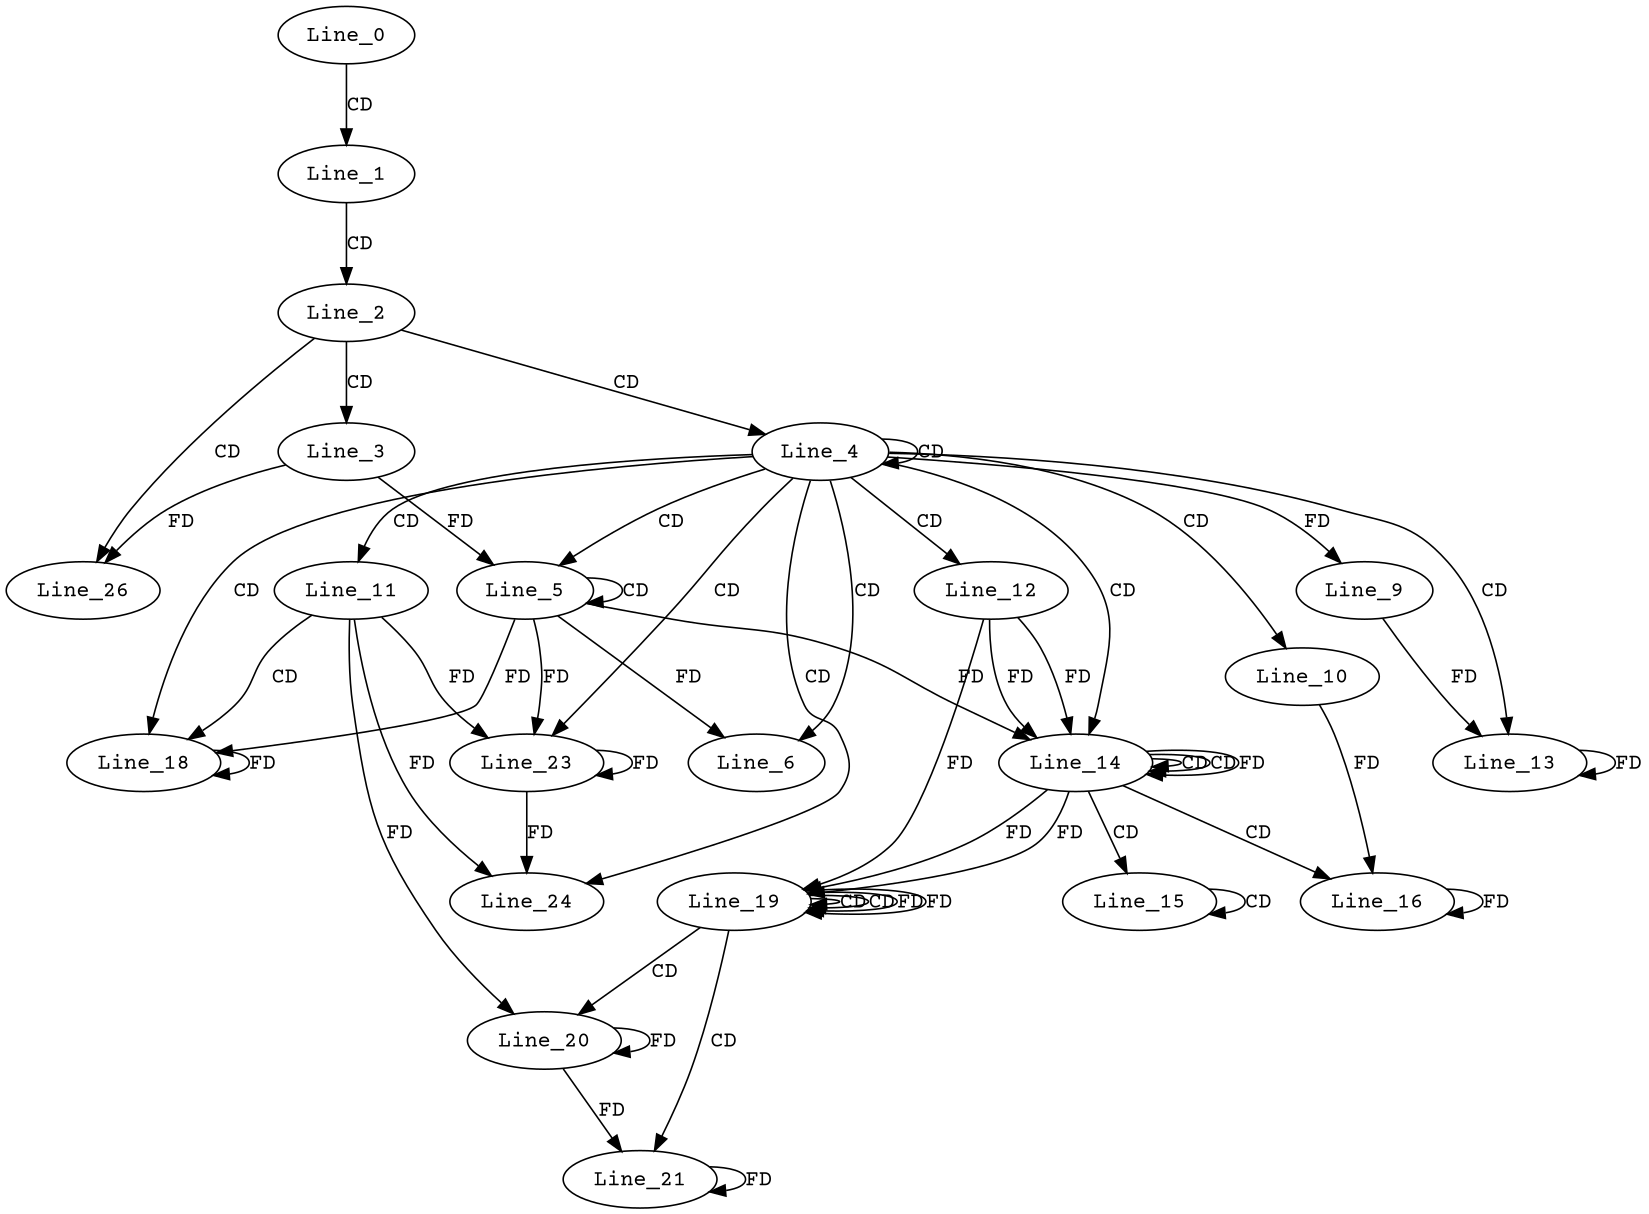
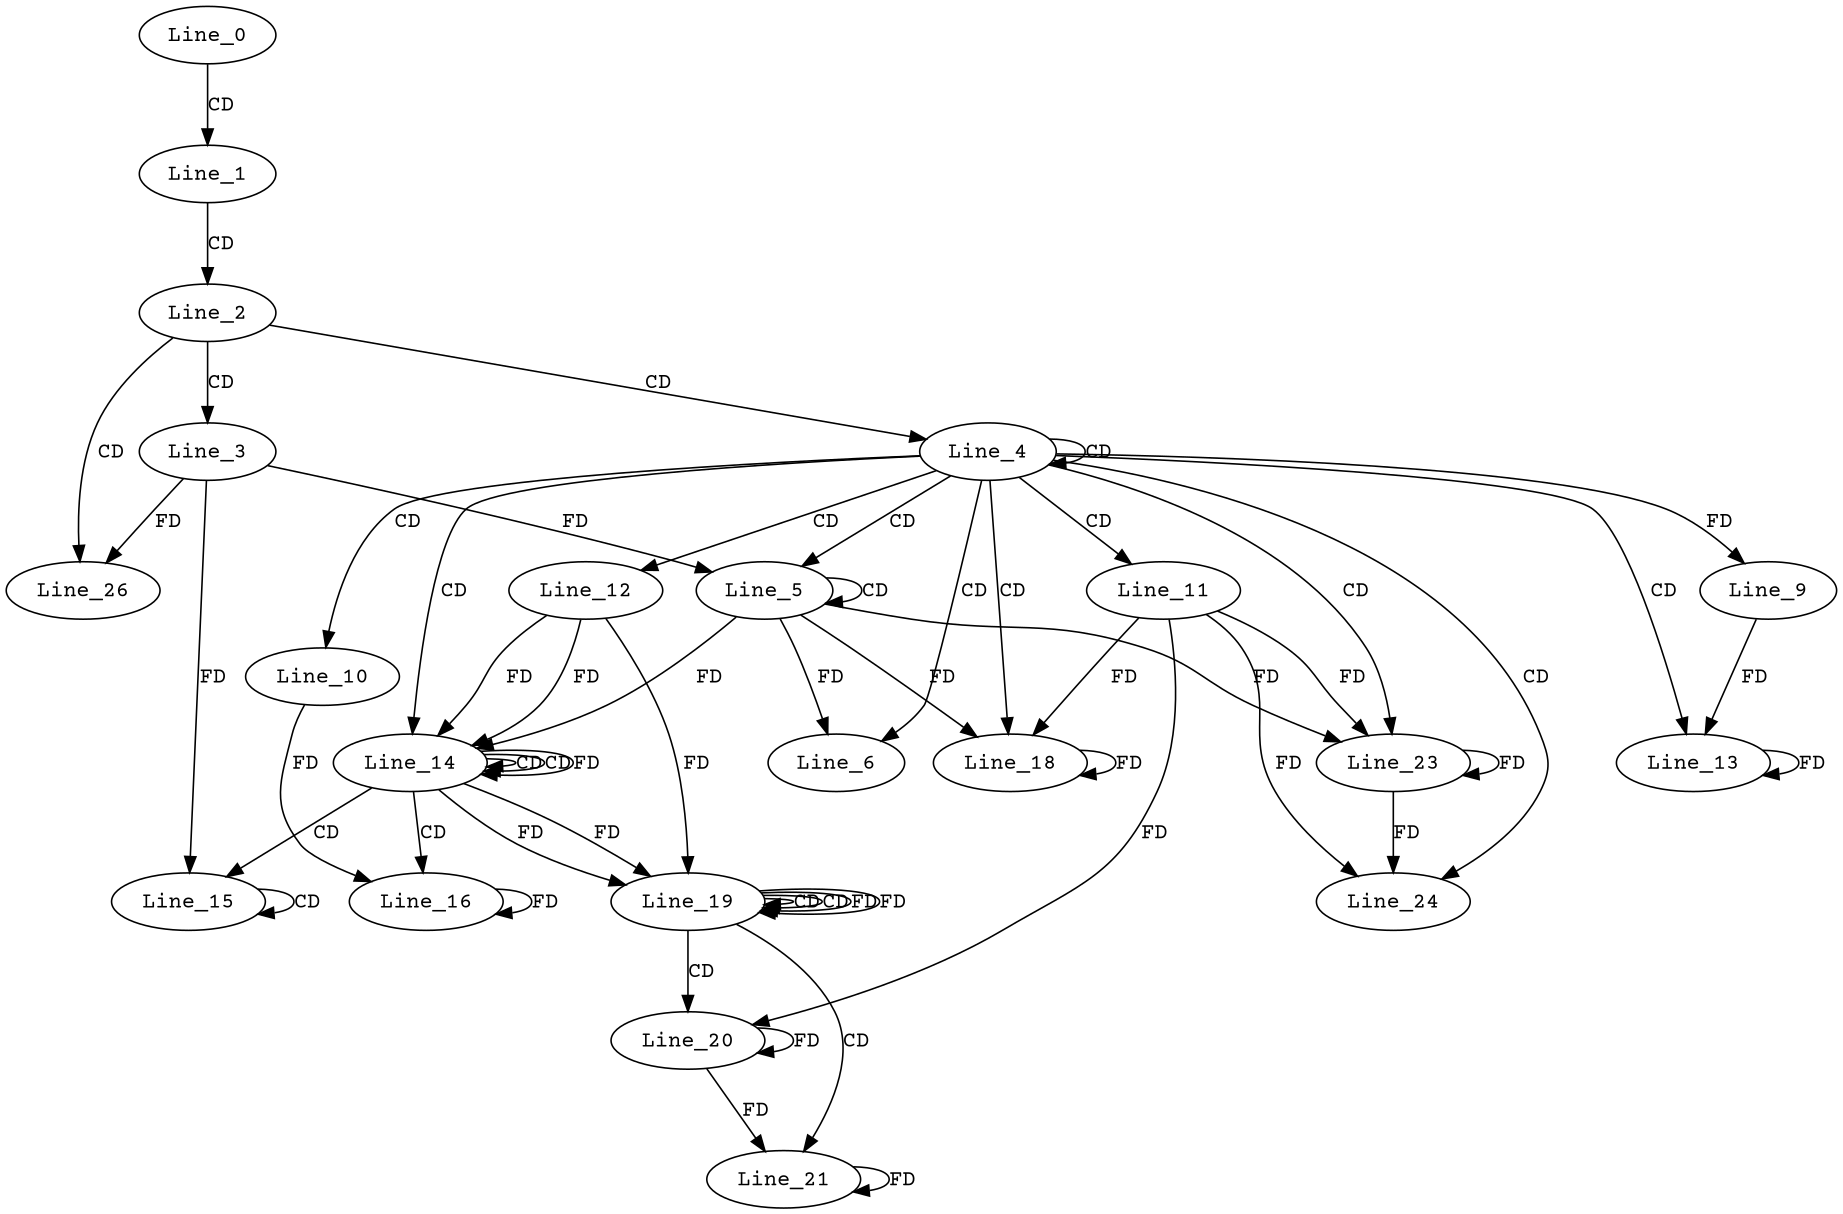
edge "Line_3" -> "Line_15": added, label "FD"
edge "Line_11" -> "Line_18": label "CD" -> "FD"
